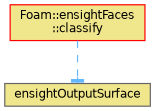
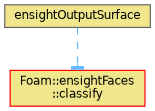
edge "Foam::ensightFaces ::classify" -> "ensightOutputSurface": reversed
